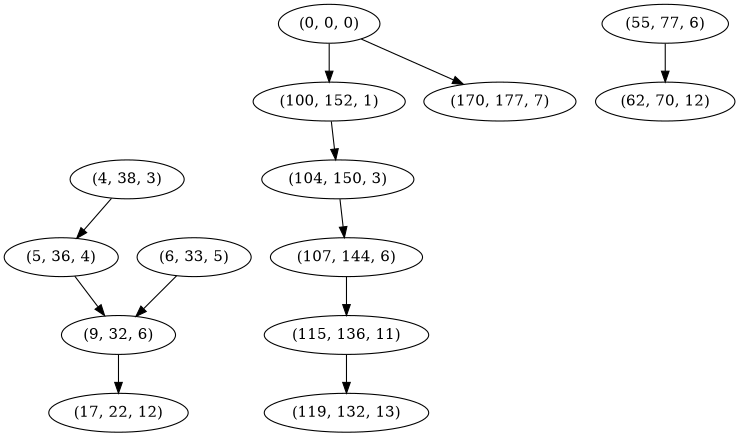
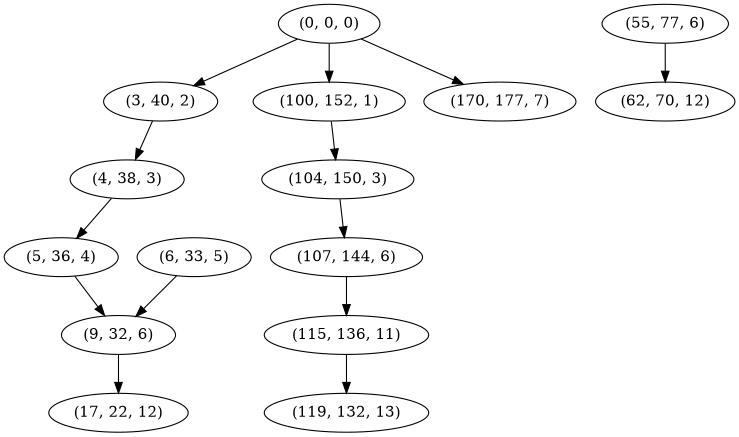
node "(3, 40, 2)": added
